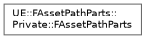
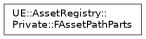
node "UE::FAssetPathParts:: Private::FAssetPathParts": label "UE::FAssetPathParts:: Private::FAssetPathParts" -> "UE::AssetRegistry:: Private::FAssetPathParts"
